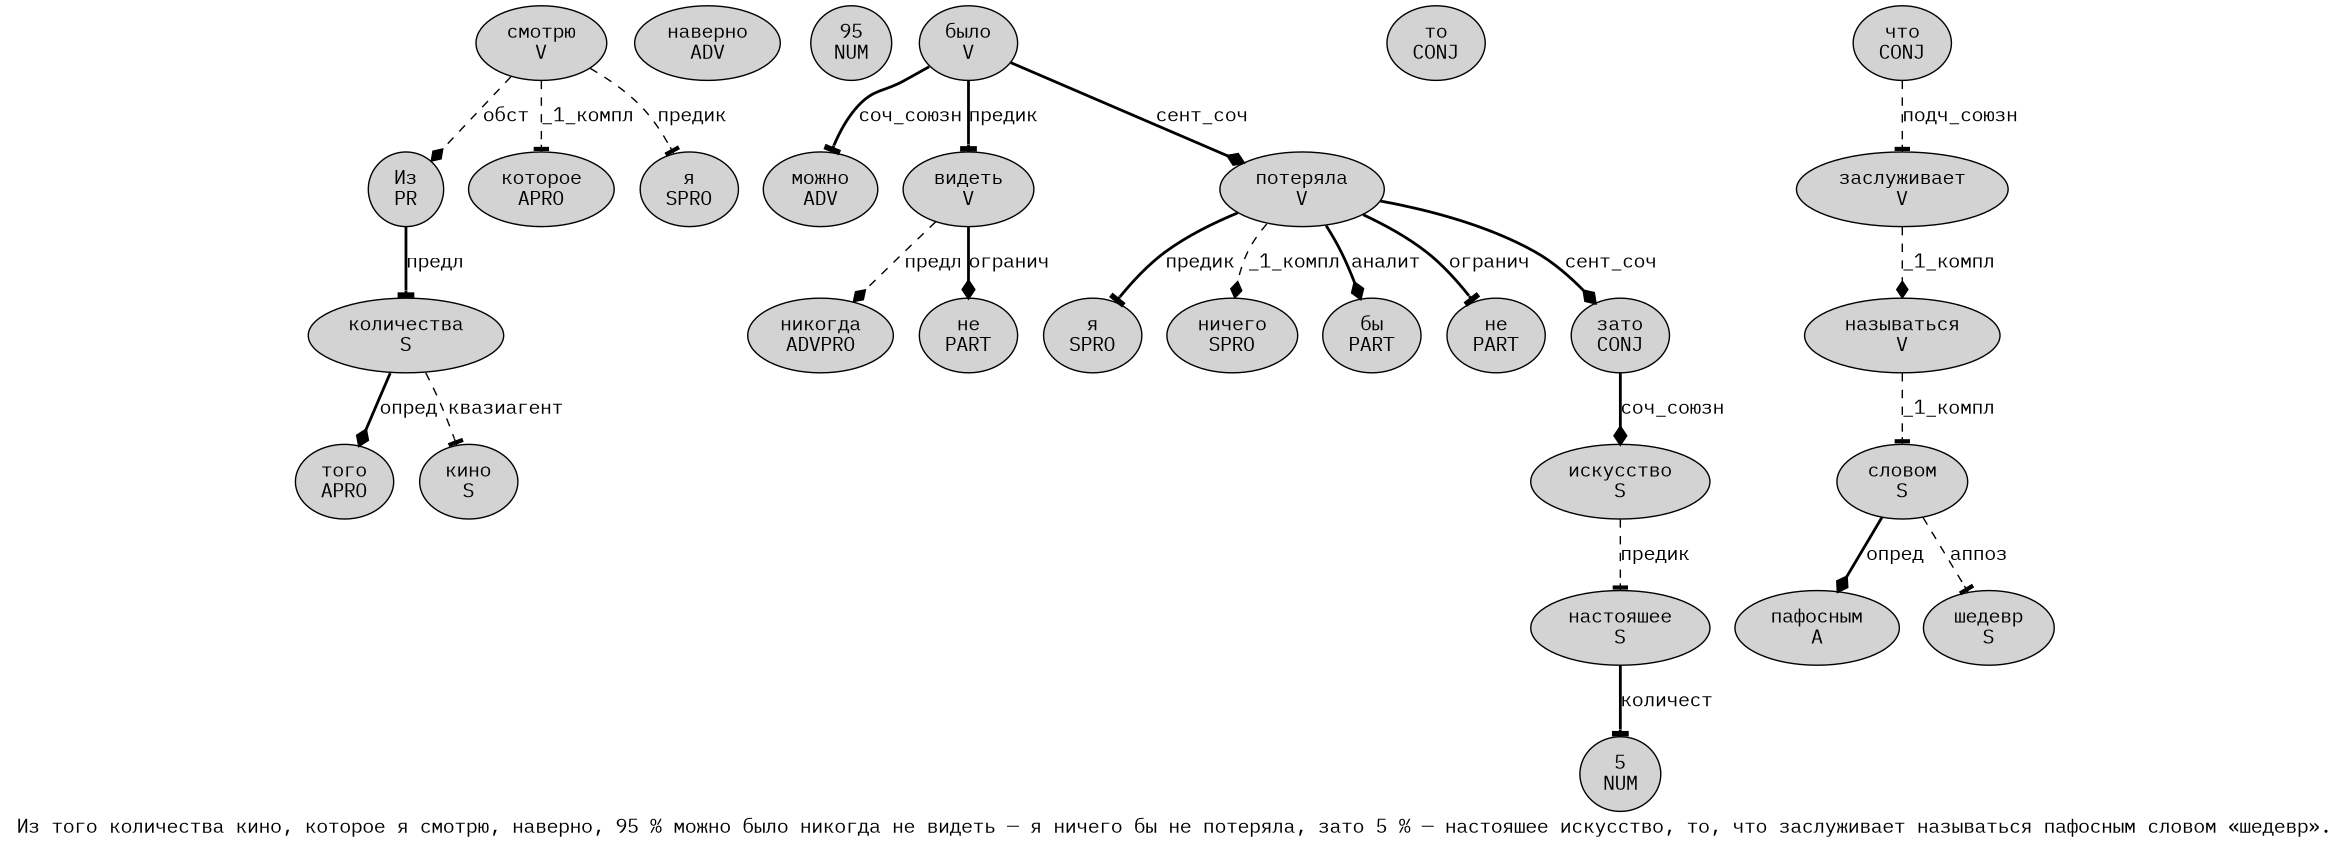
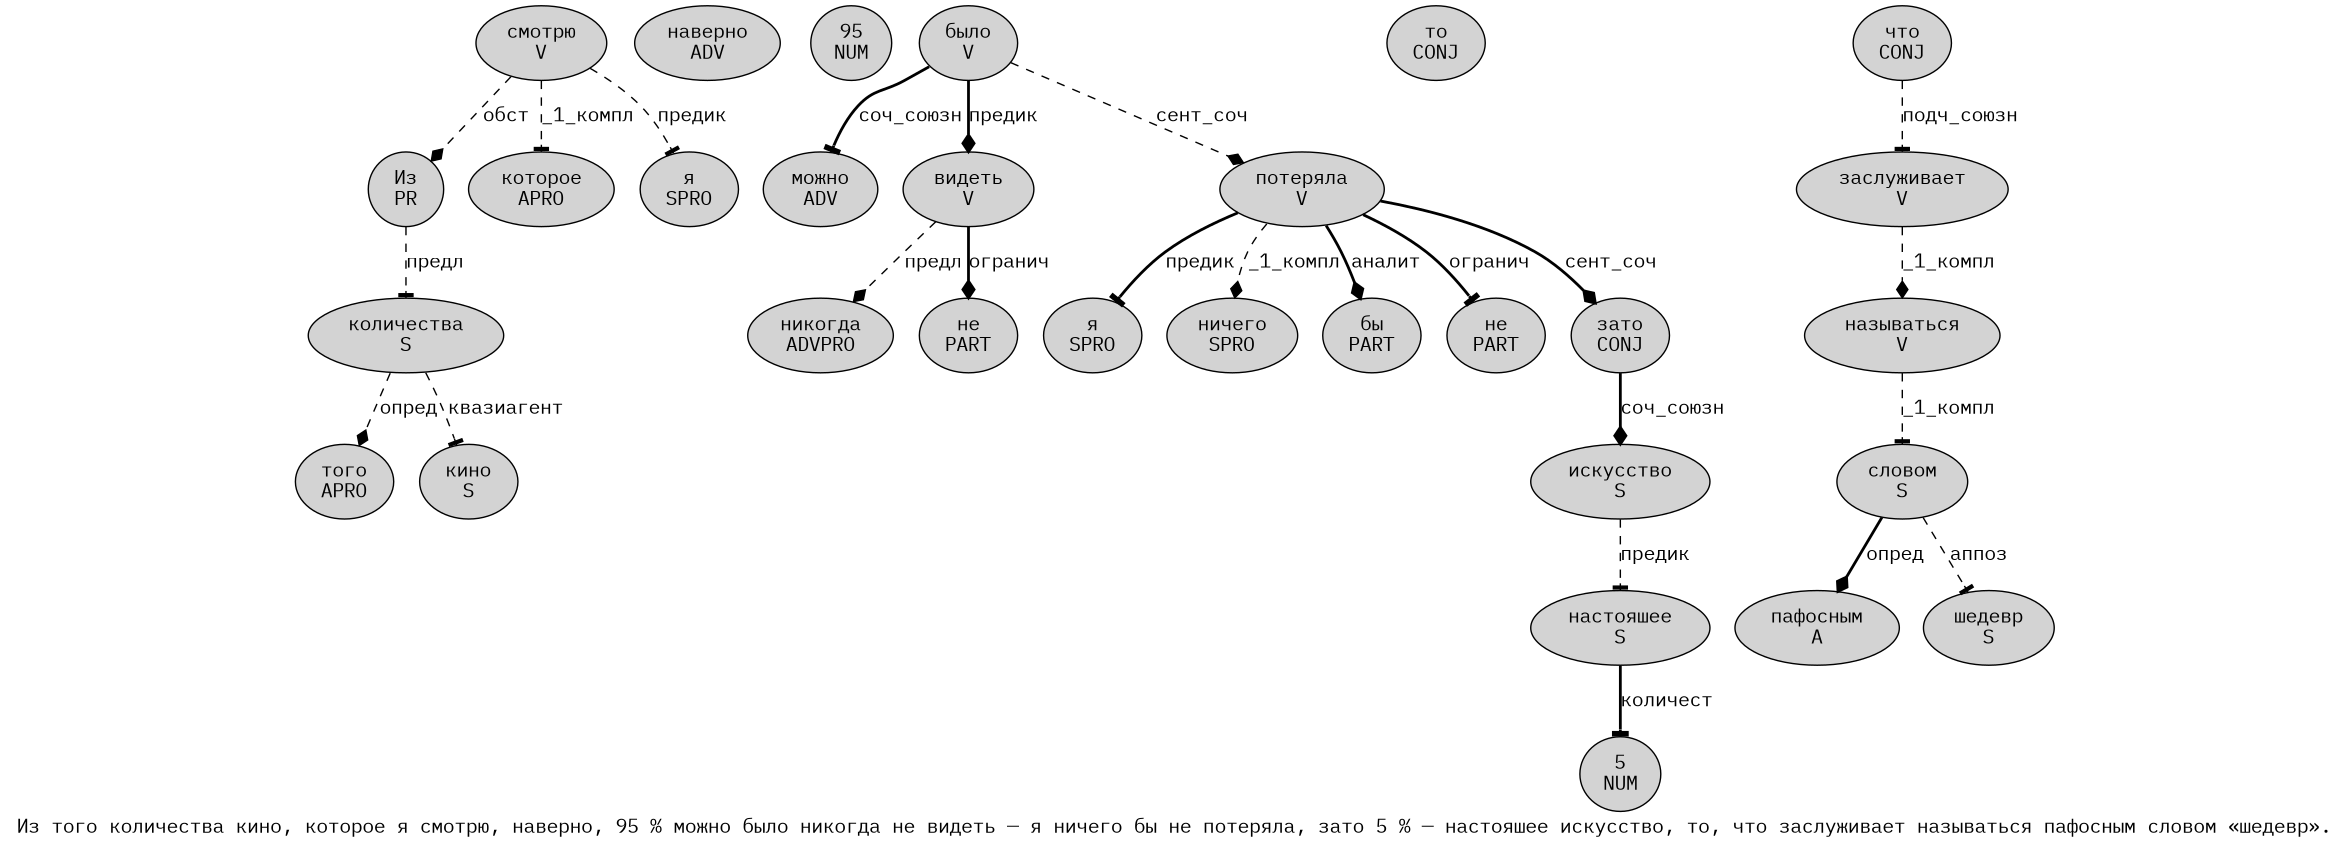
edge "было V" -> "потеряла V": style bold -> dashed
edge "было V" -> "видеть V": arrowhead tee -> diamond
edge "Из PR" -> "количества S": style bold -> dashed
edge "количества S" -> "того APRO": style bold -> dashed
